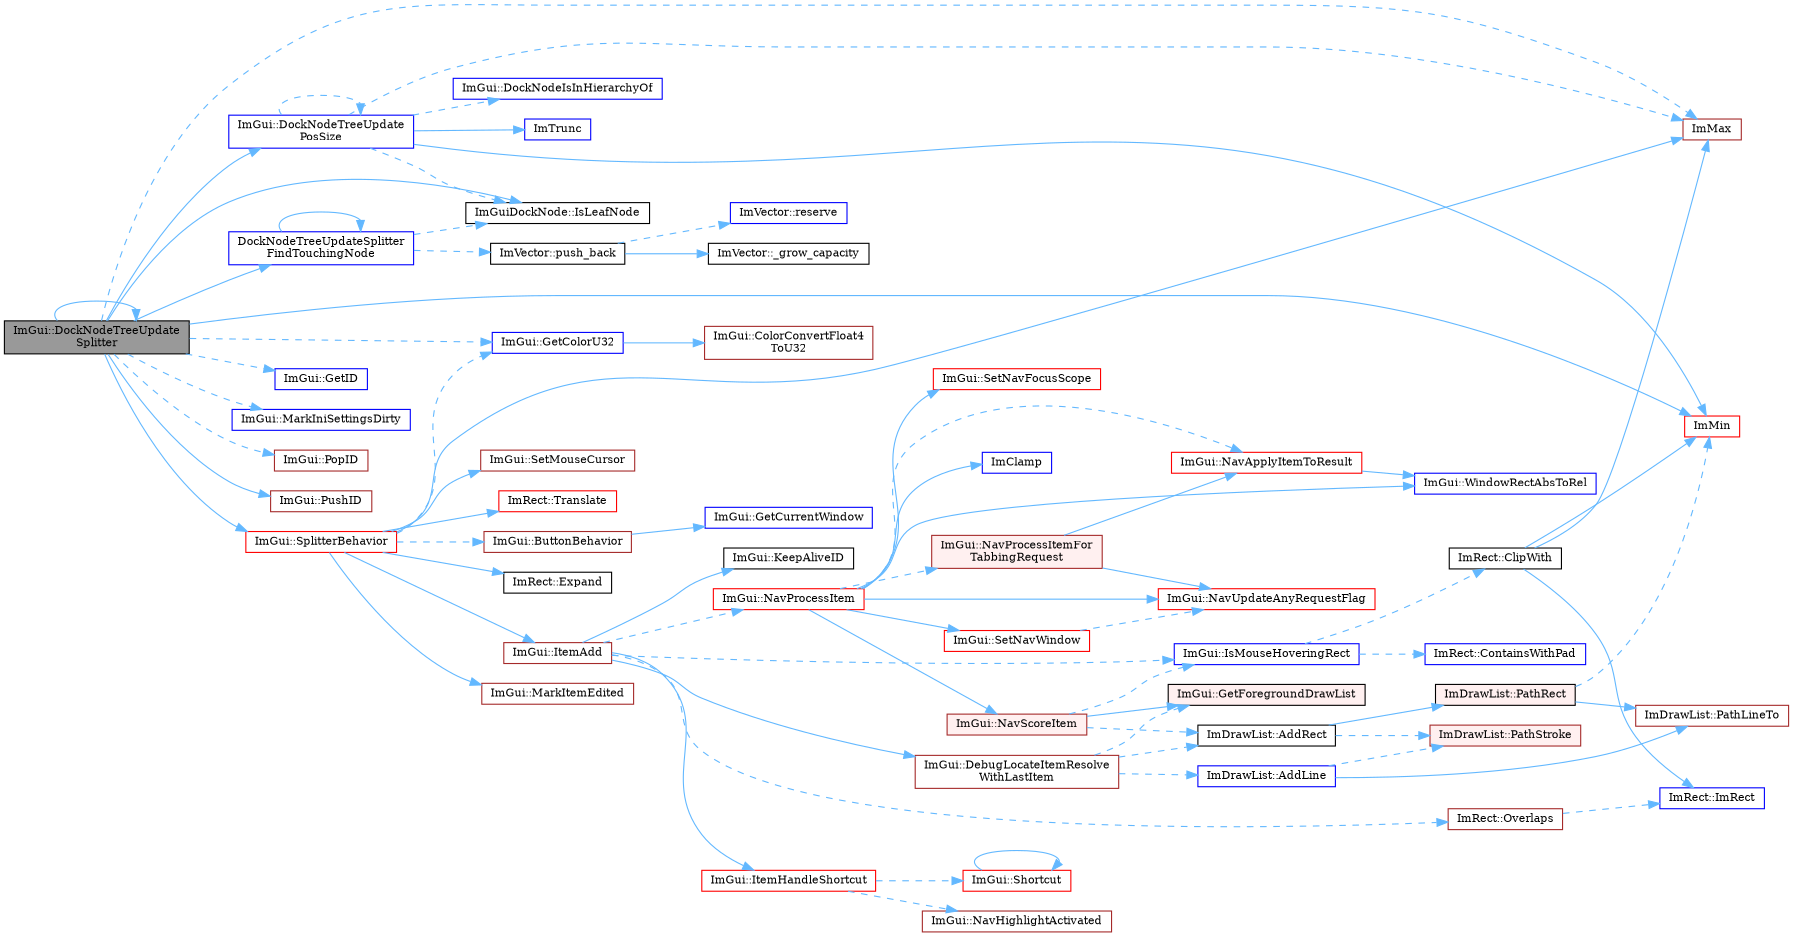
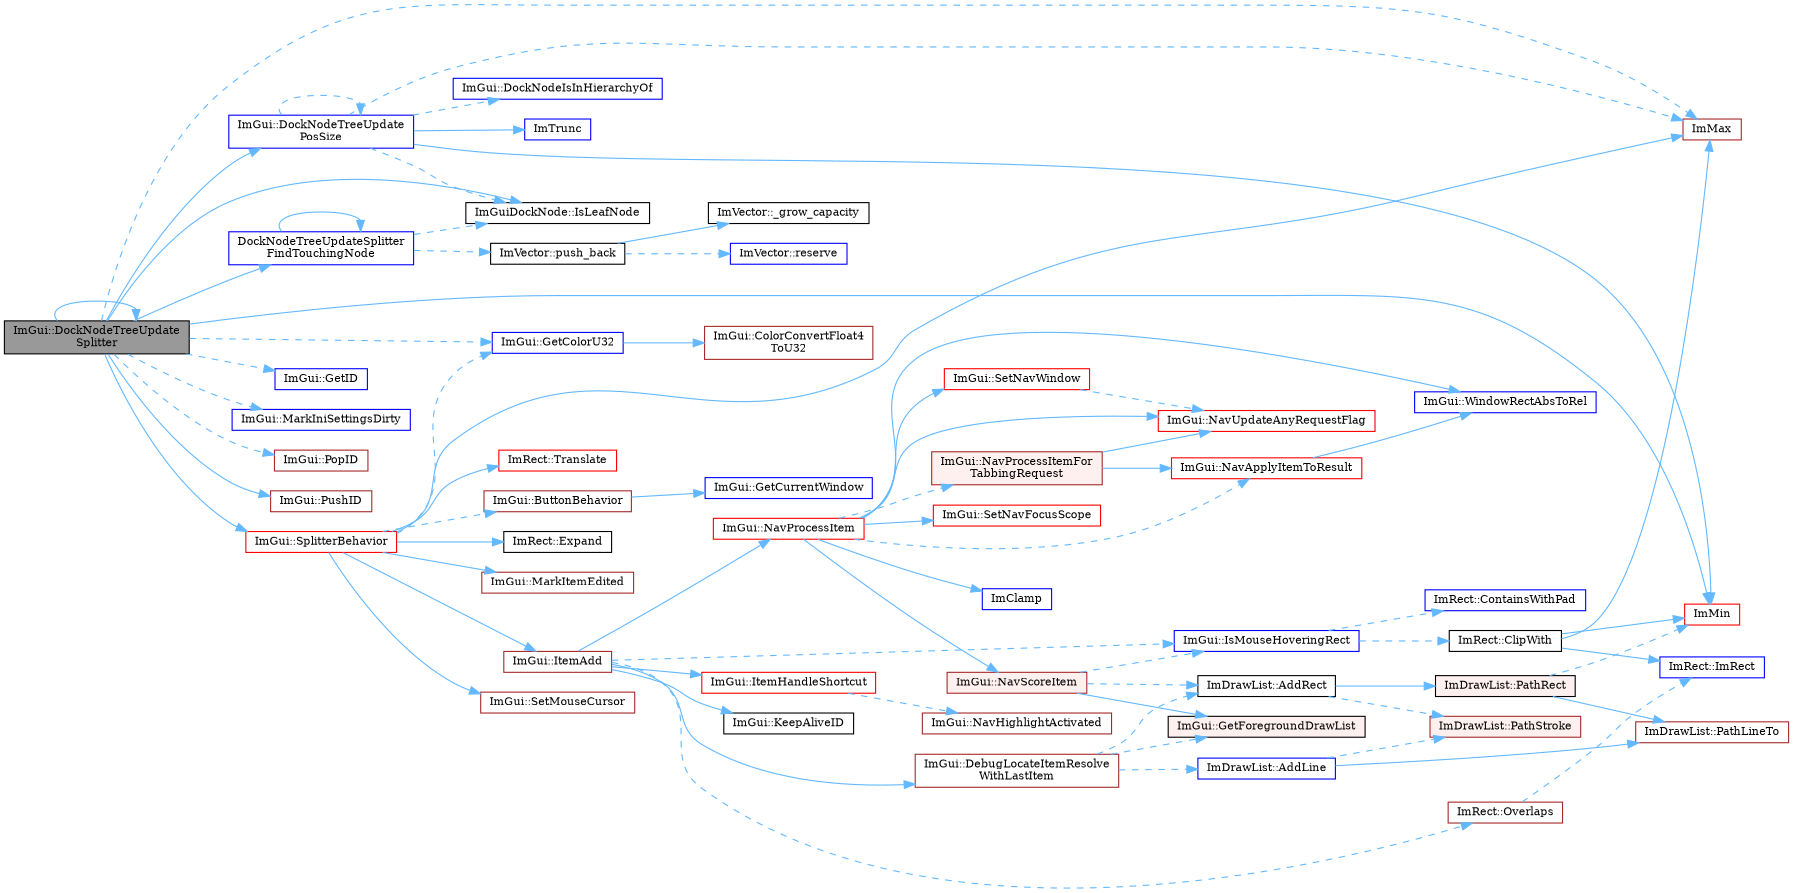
edge "ImGui::ItemAdd" -> "ImGui::NavProcessItem": style dashed -> solid
node "ImGui::Shortcut": removed
